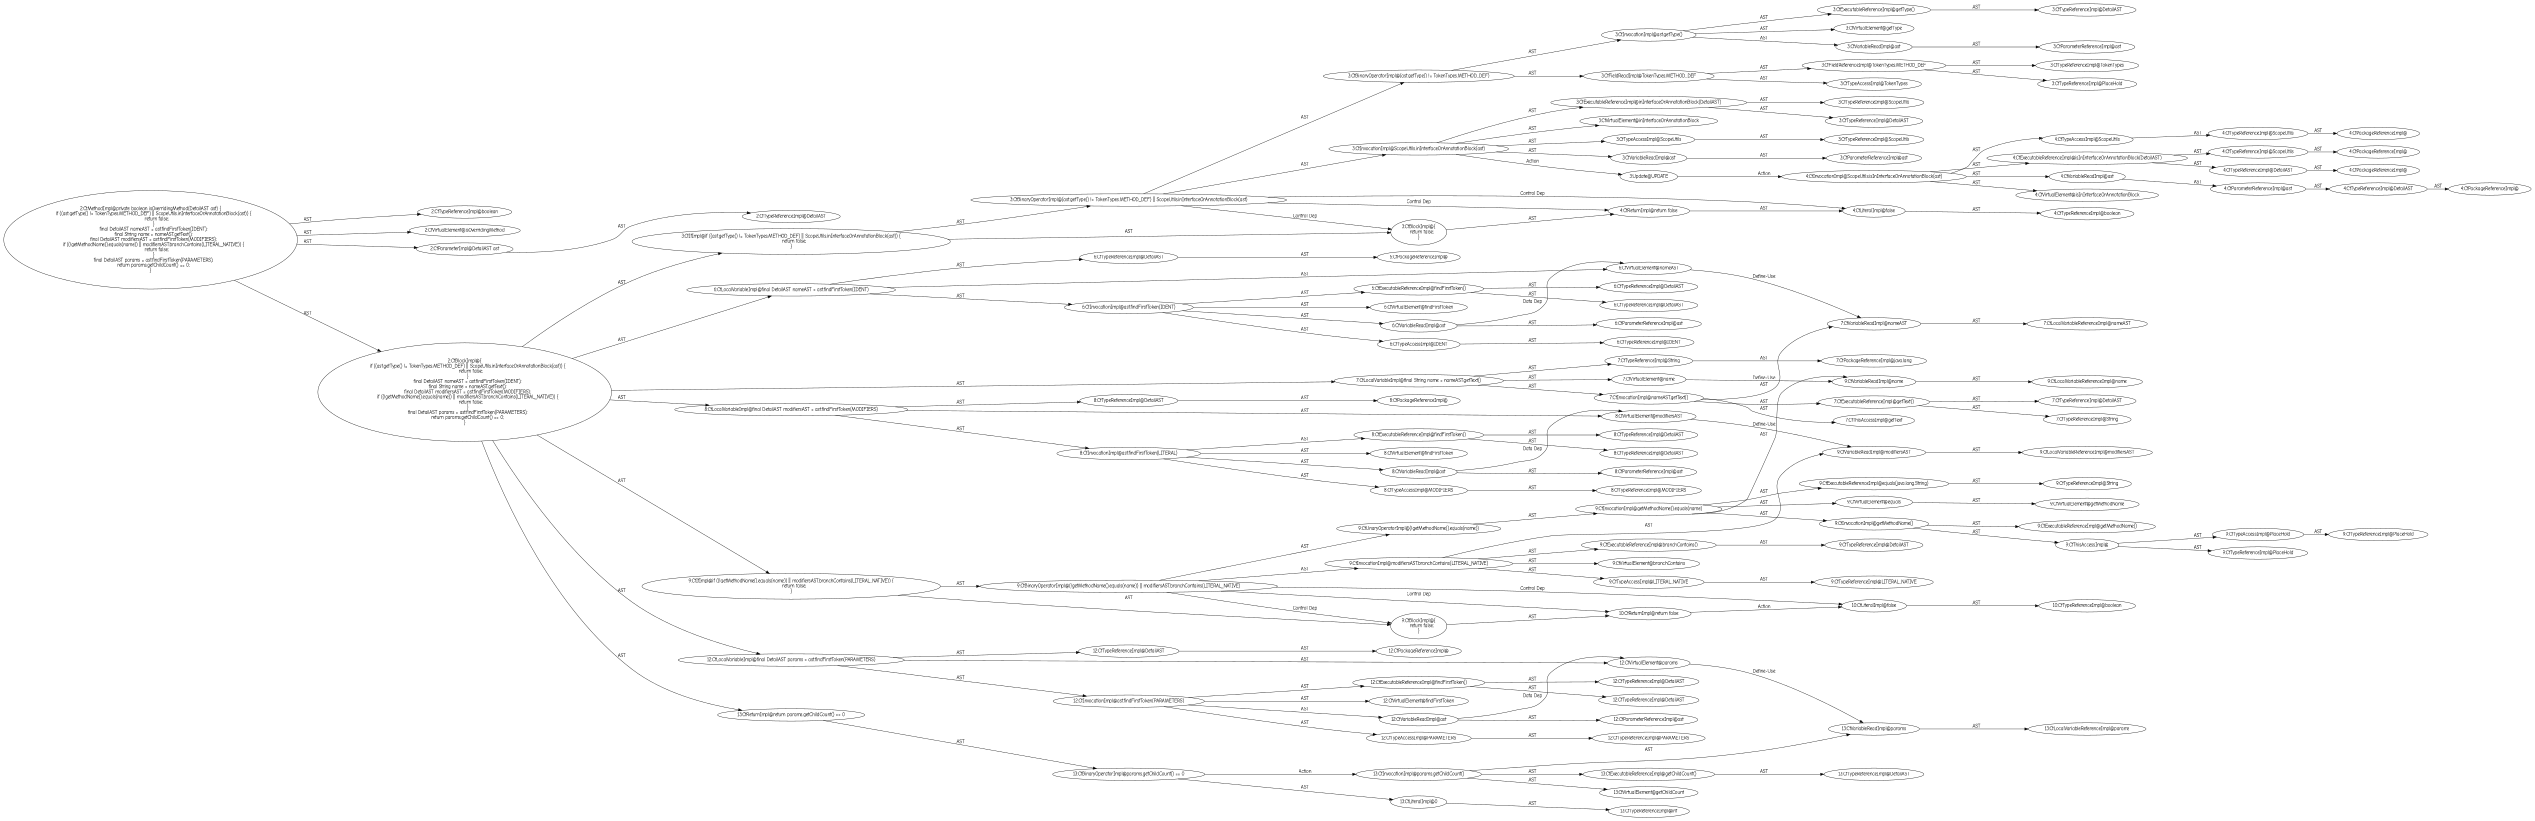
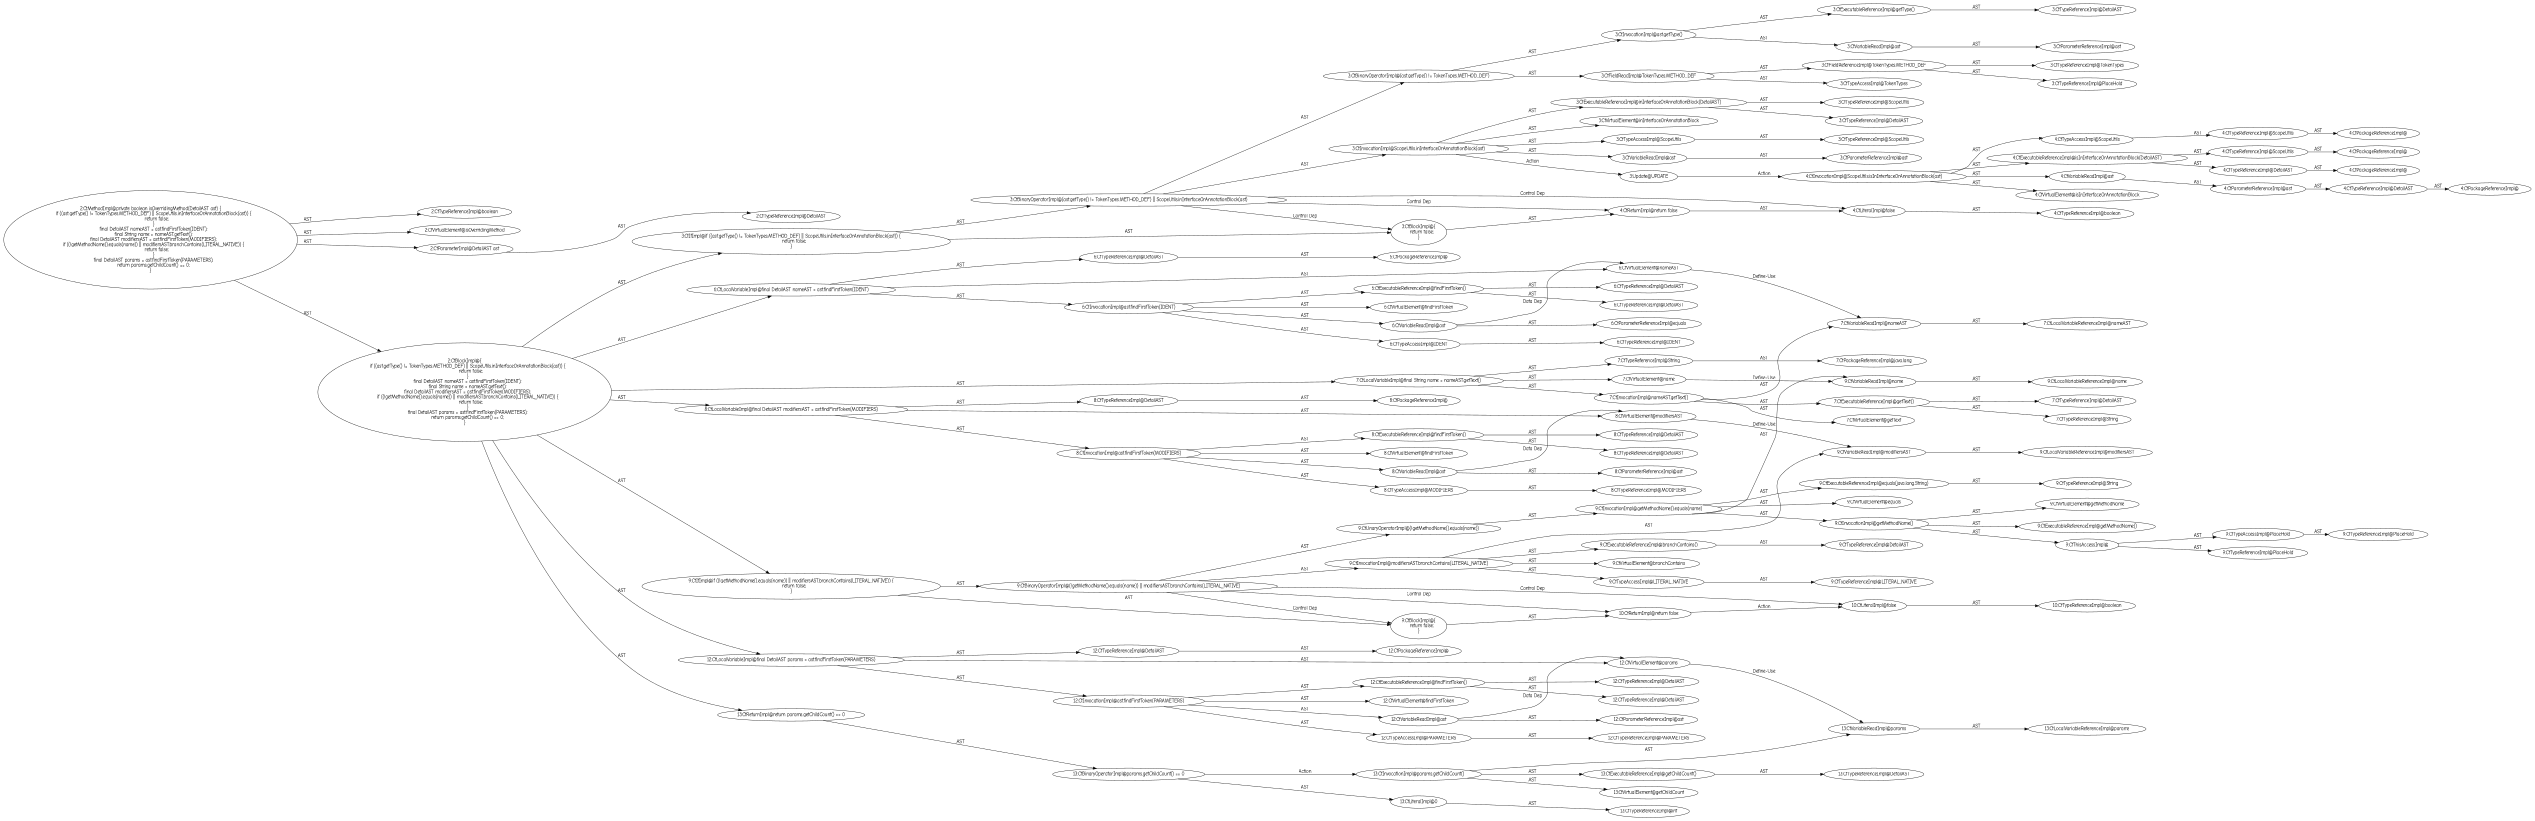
node "3:CtVirtualElement@getType": removed
node "6:CtParameterReferenceImpl@ast": label "6:CtParameterReferenceImpl@ast" -> "6:CtParameterReferenceImpl@equals"
node "7:CtThisAccessImpl@getText": label "7:CtThisAccessImpl@getText" -> "7:CtVirtualElement@getText"
node "8:CtInvocationImpl@ast.findFirstToken(LITERAL)": label "8:CtInvocationImpl@ast.findFirstToken(LITERAL)" -> "8:CtInvocationImpl@ast.findFirstToken(MODIFIERS)"
edge "9:CtVirtualElement@equals" -> "9:CtVirtualElement@getMethodName": now "9:CtInvocationImpl@getMethodName()" -> "9:CtVirtualElement@getMethodName"
